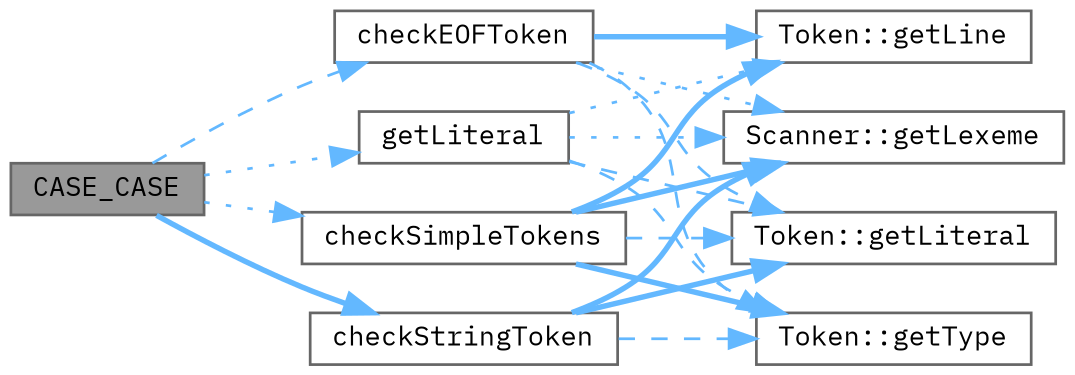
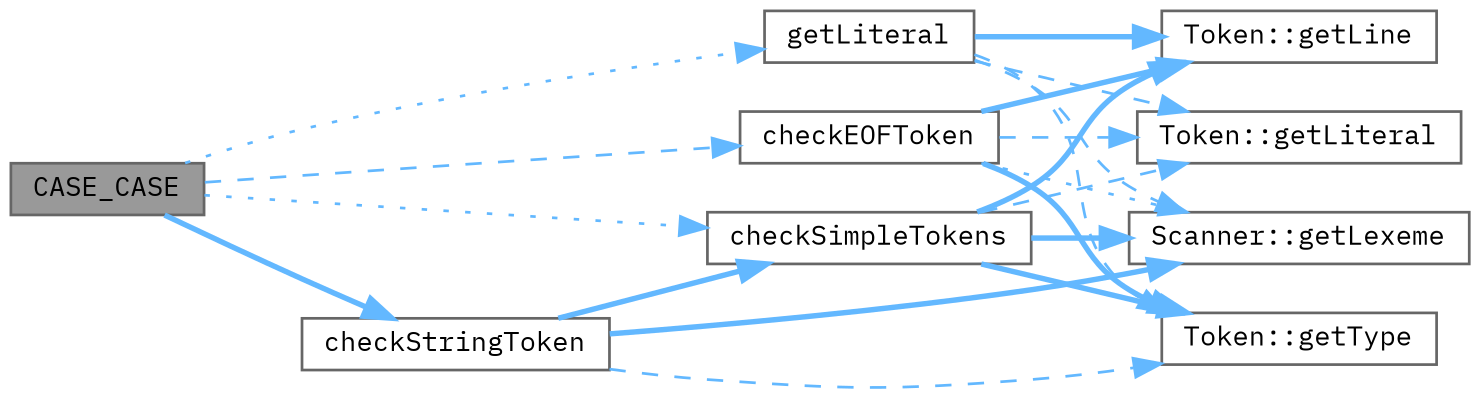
edge "getLiteral" -> "Token::getLine": style dotted -> bold
edge "getLiteral" -> "Scanner::getLexeme": style dotted -> dashed
edge "checkEOFToken" -> "Token::getType": style dashed -> bold
edge "checkStringToken" -> "Token::getLiteral": now "checkStringToken" -> "checkSimpleTokens"
